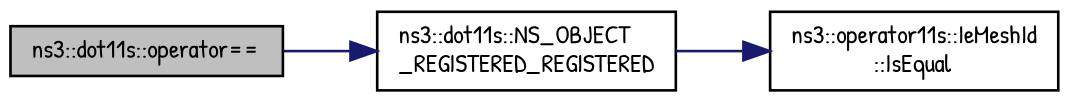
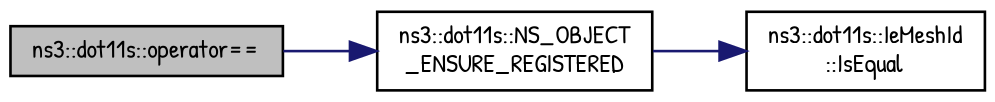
node "ns3::dot11s::NS_OBJECT _REGISTERED_REGISTERED": label "ns3::dot11s::NS_OBJECT _REGISTERED_REGISTERED" -> "ns3::dot11s::NS_OBJECT _ENSURE_REGISTERED"
node "ns3::operator11s::IeMeshId ::IsEqual": label "ns3::operator11s::IeMeshId ::IsEqual" -> "ns3::dot11s::IeMeshId ::IsEqual"
